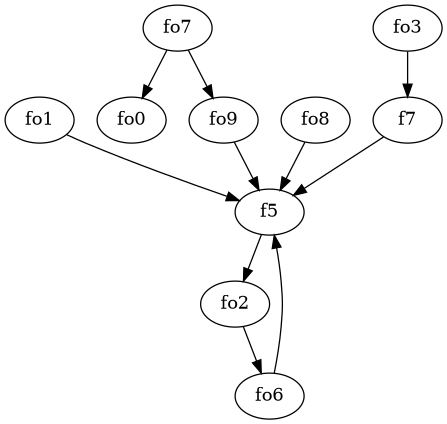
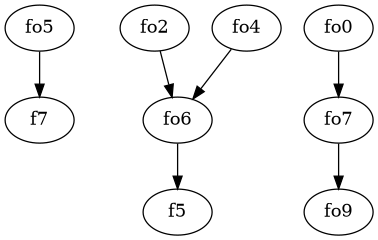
node "fo4": added
node "fo3": label "fo3" -> "fo5"
edge "fo7" -> "fo0": reversed
node "fo1": removed
node "fo8": removed
edge "fo9" -> "f5": removed
edge "f7" -> "f5": removed
edge "f5" -> "fo2": removed
